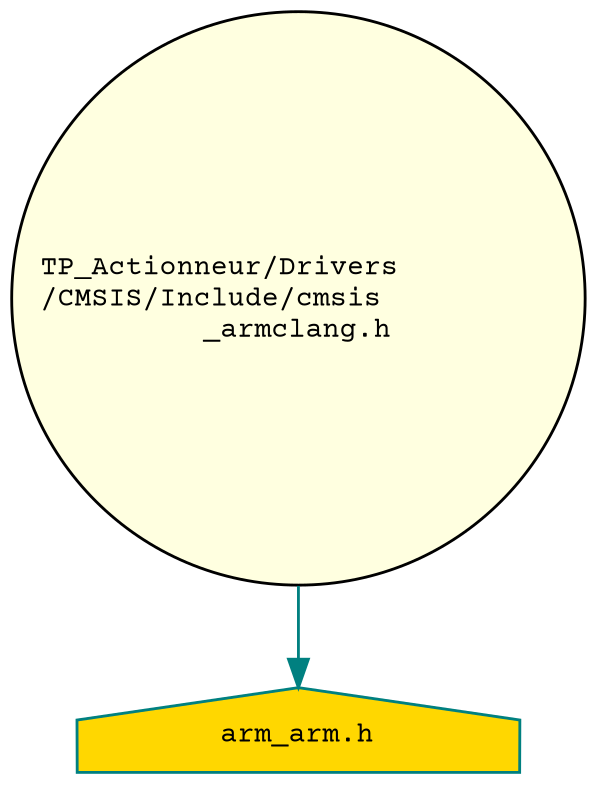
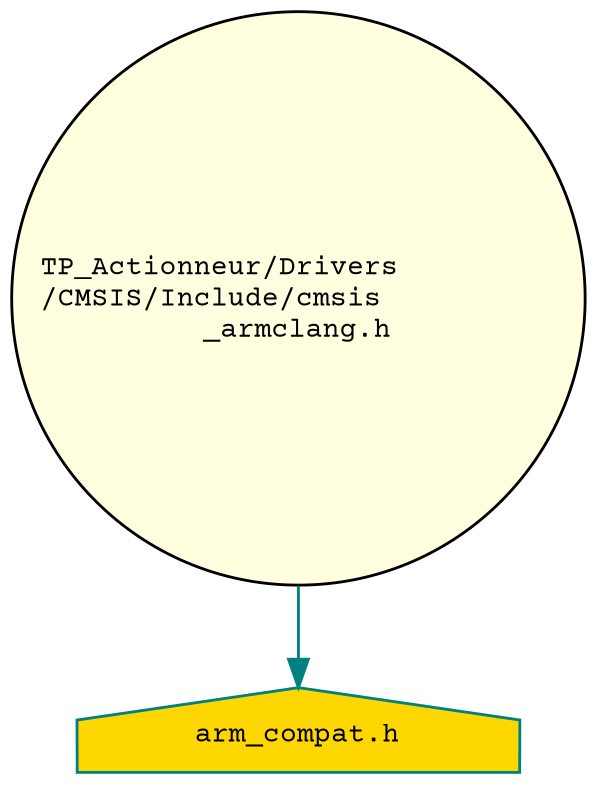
node "arm_arm.h": label "arm_arm.h" -> "arm_compat.h"
